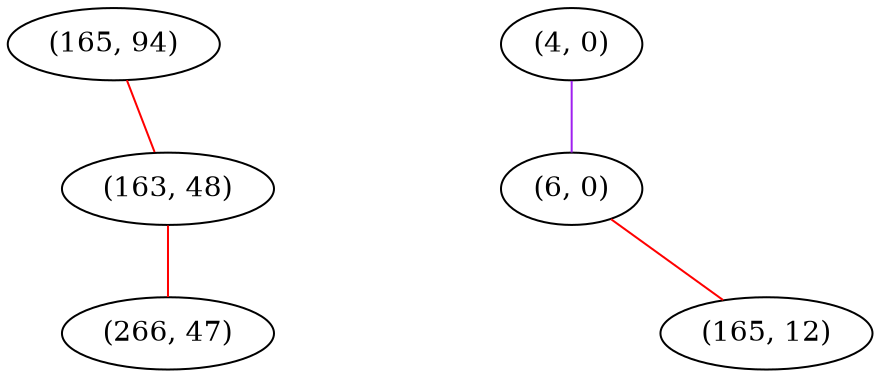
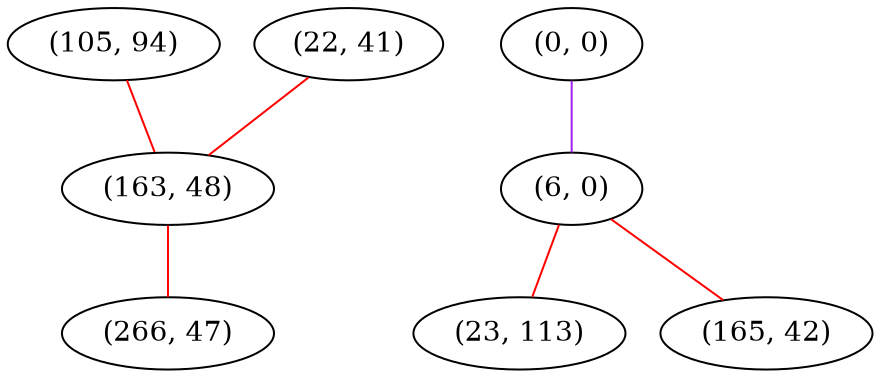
node "(165, 94)": label "(165, 94)" -> "(105, 94)"
node "(22, 41)": added
node "(4, 0)": label "(4, 0)" -> "(0, 0)"
node "(23, 113)": added
node "(165, 12)": label "(165, 12)" -> "(165, 42)"
